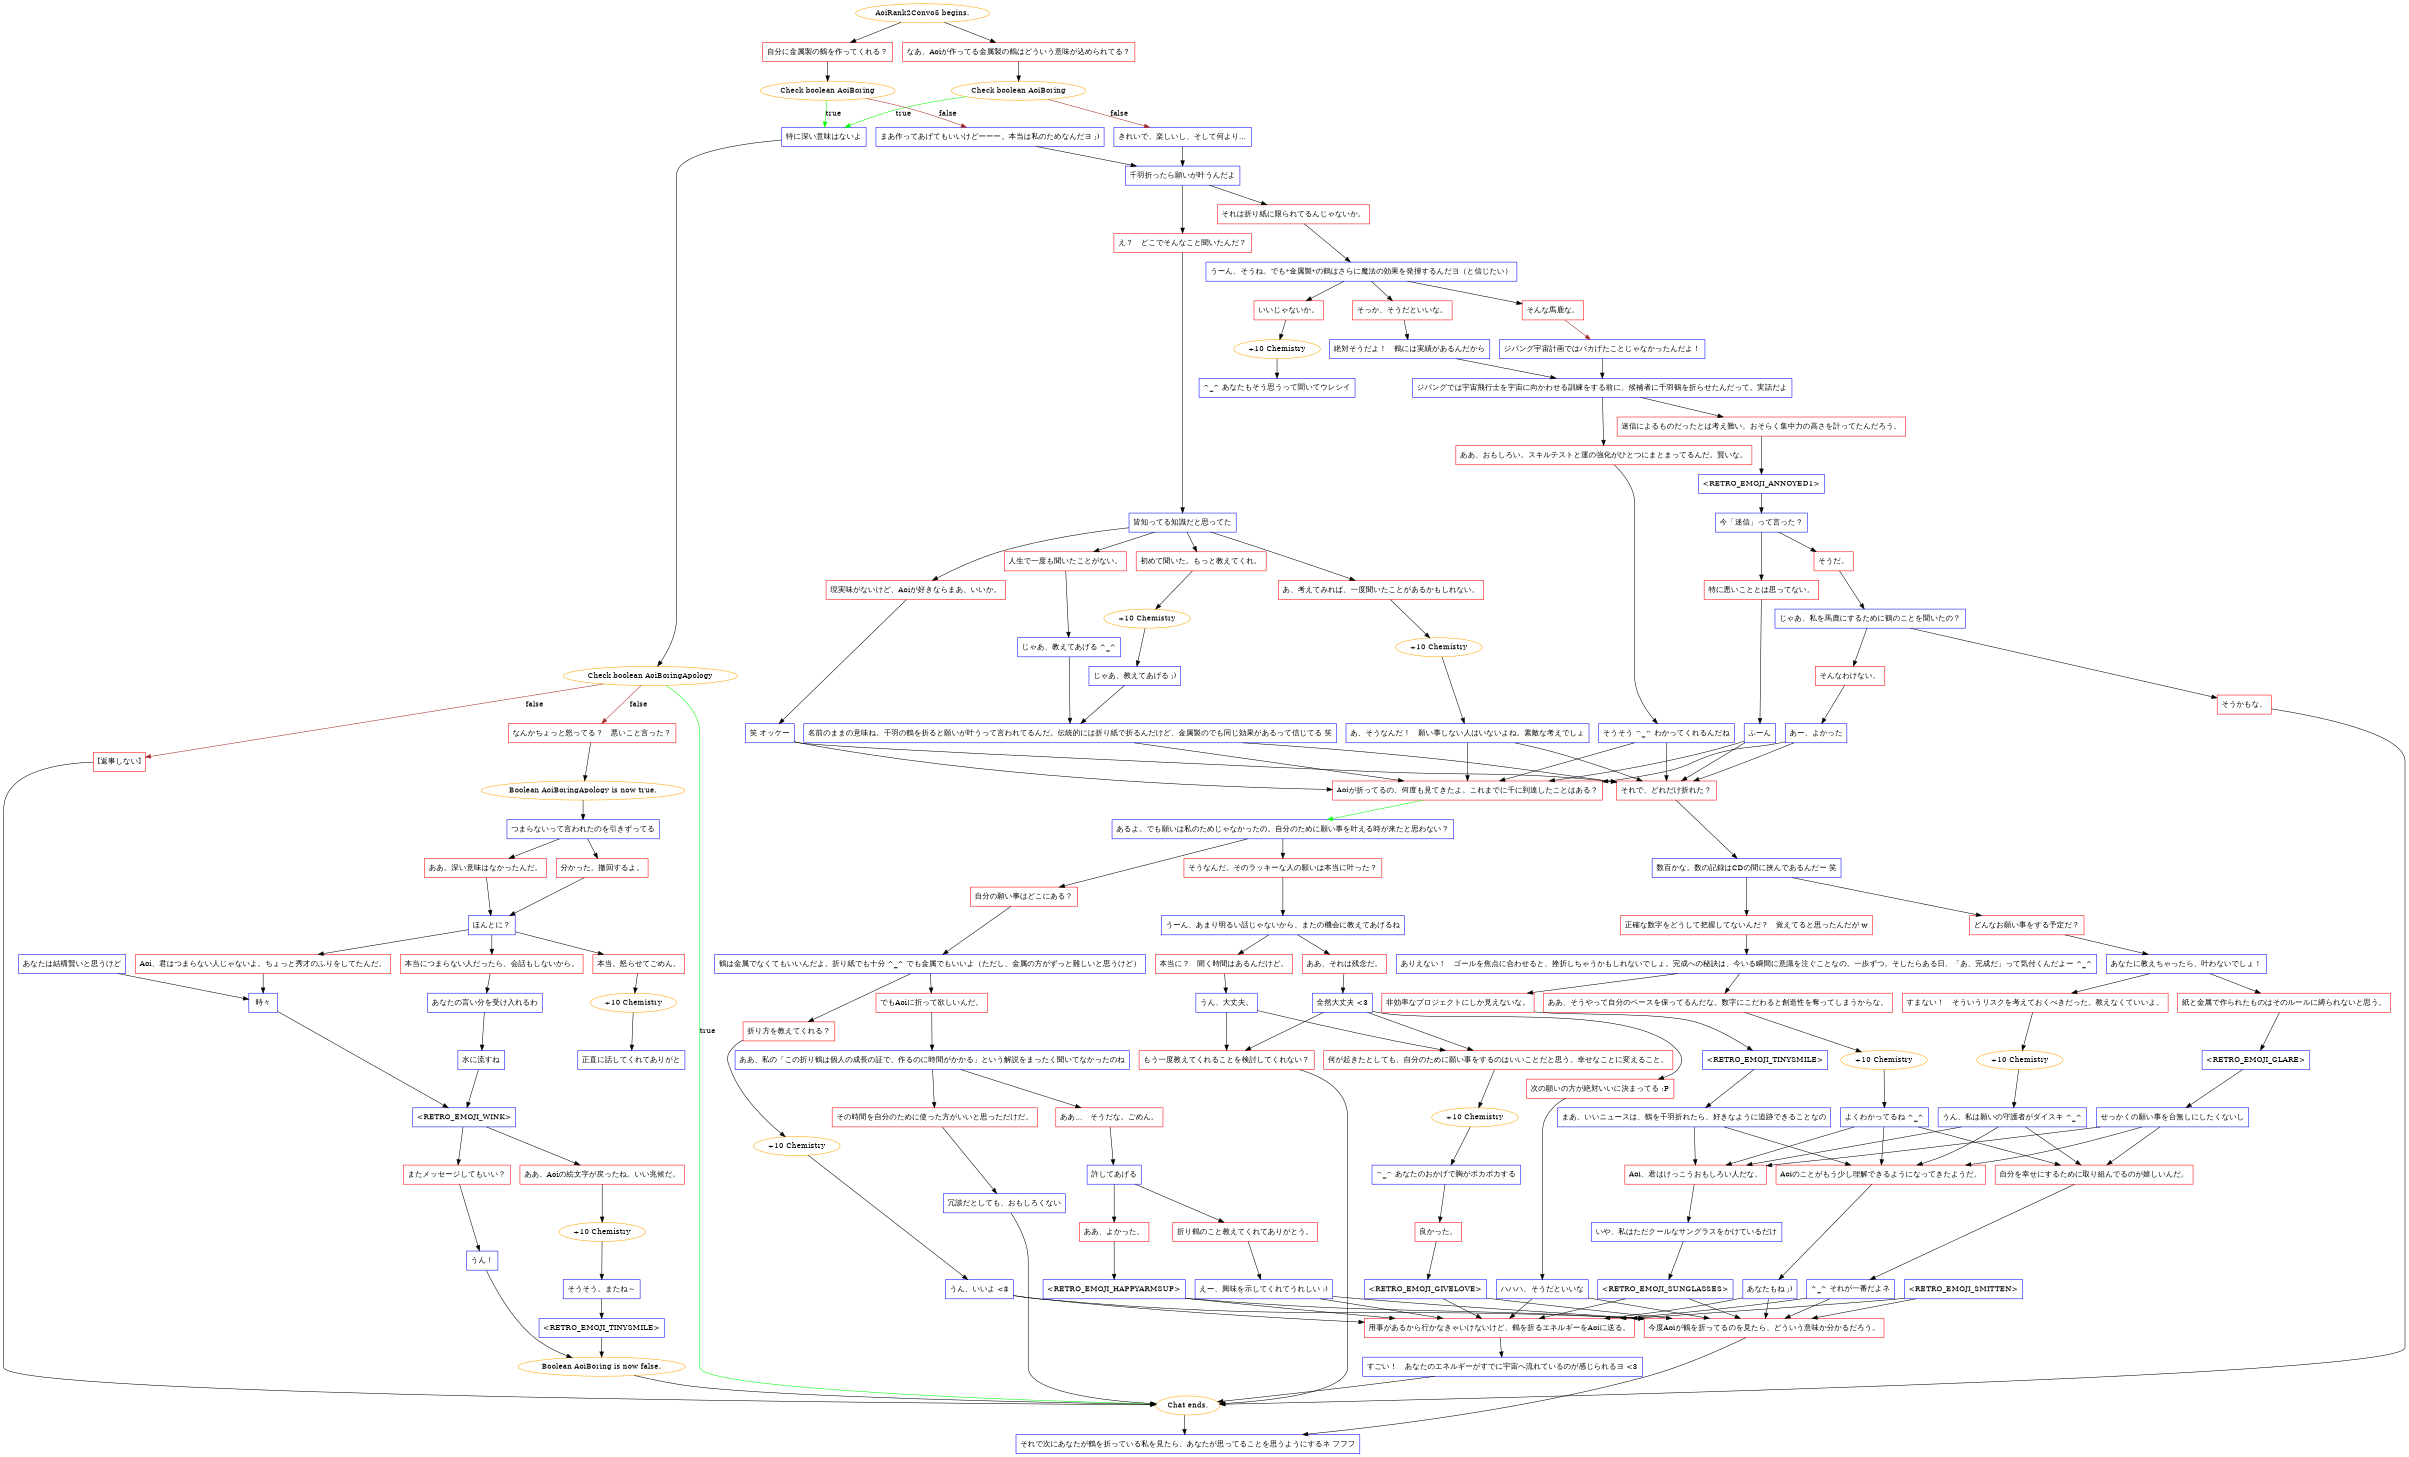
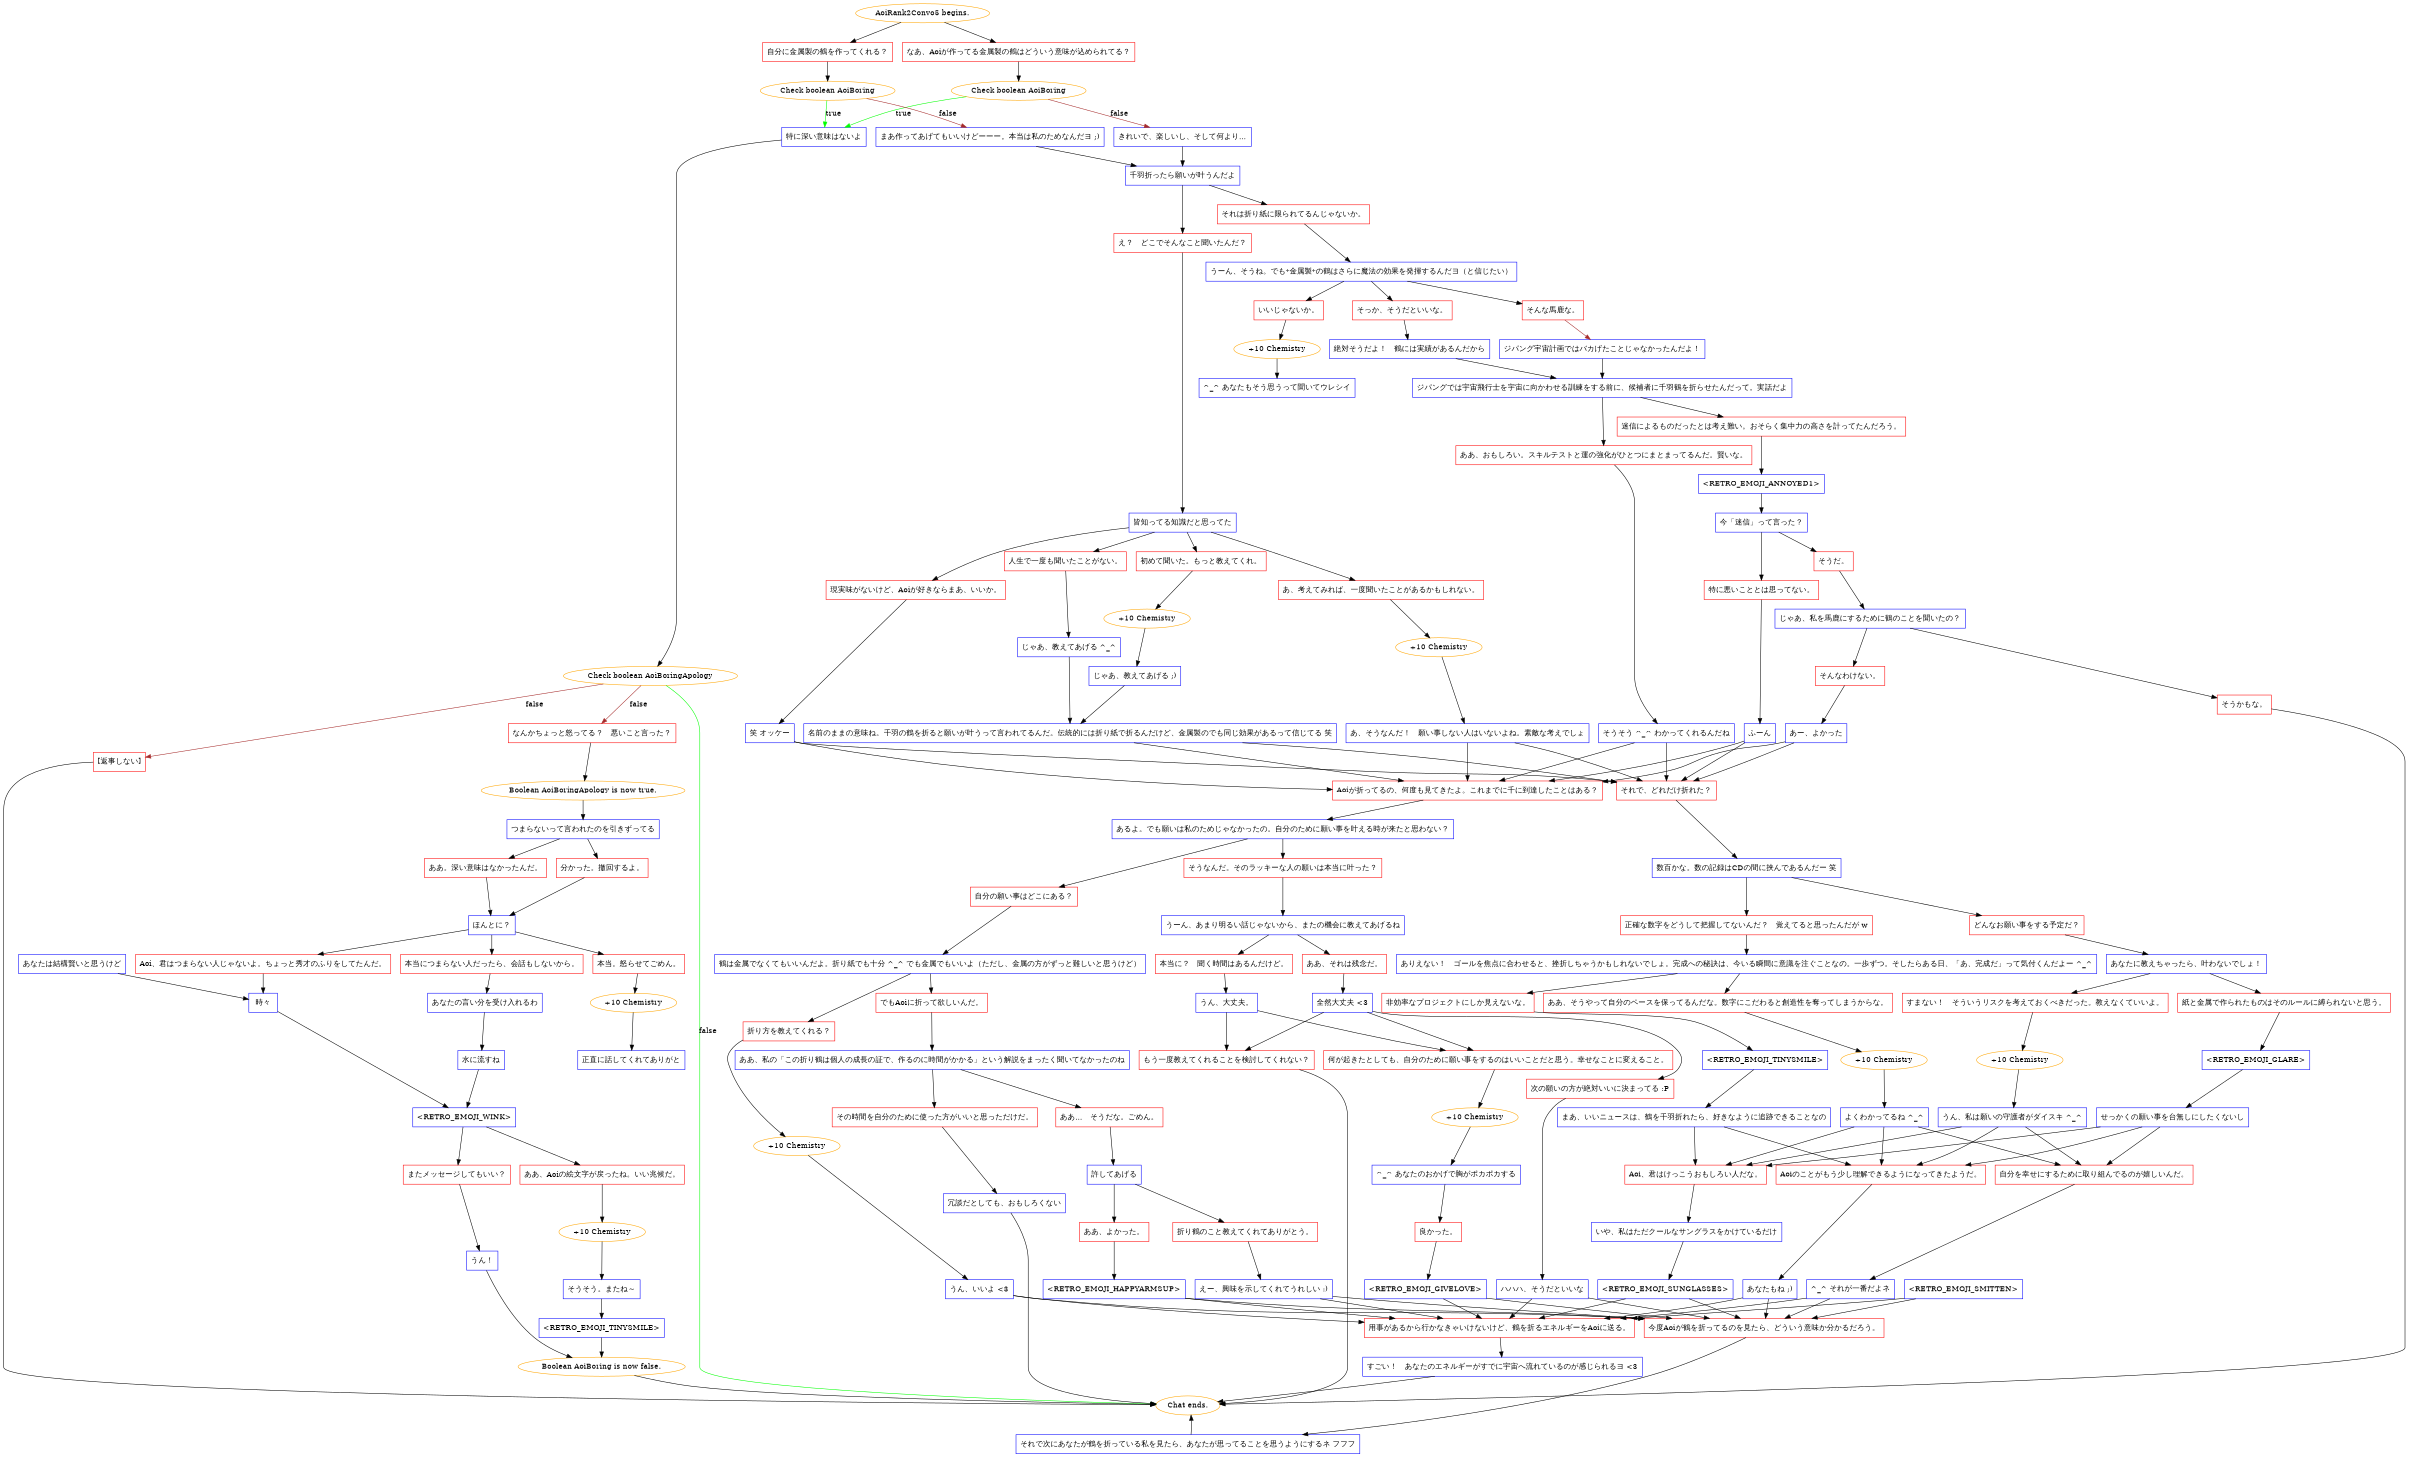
edge "Aoiが折ってるの、何度も見てきたよ。これまでに千に到達したことはある？" -> "あるよ。でも願いは私のためじゃなかったの。自分のために願い事を叶える時が来たと思わない？": color green -> black
edge "Check boolean AoiBoringApology" -> "Chat ends.": label "true" -> "false"
edge "Chat ends." -> "それで次にあなたが鶴を折っている私を見たら、あなたが思ってることを思うようにするネ フフフ": reversed
